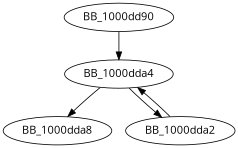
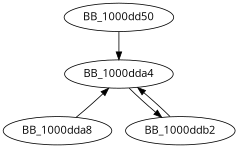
node "BB_1000dd90": label "BB_1000dd90" -> "BB_1000dd50"
edge "BB_1000dda4" -> "BB_1000dda8": reversed
node "BB_1000dda2": label "BB_1000dda2" -> "BB_1000ddb2"
